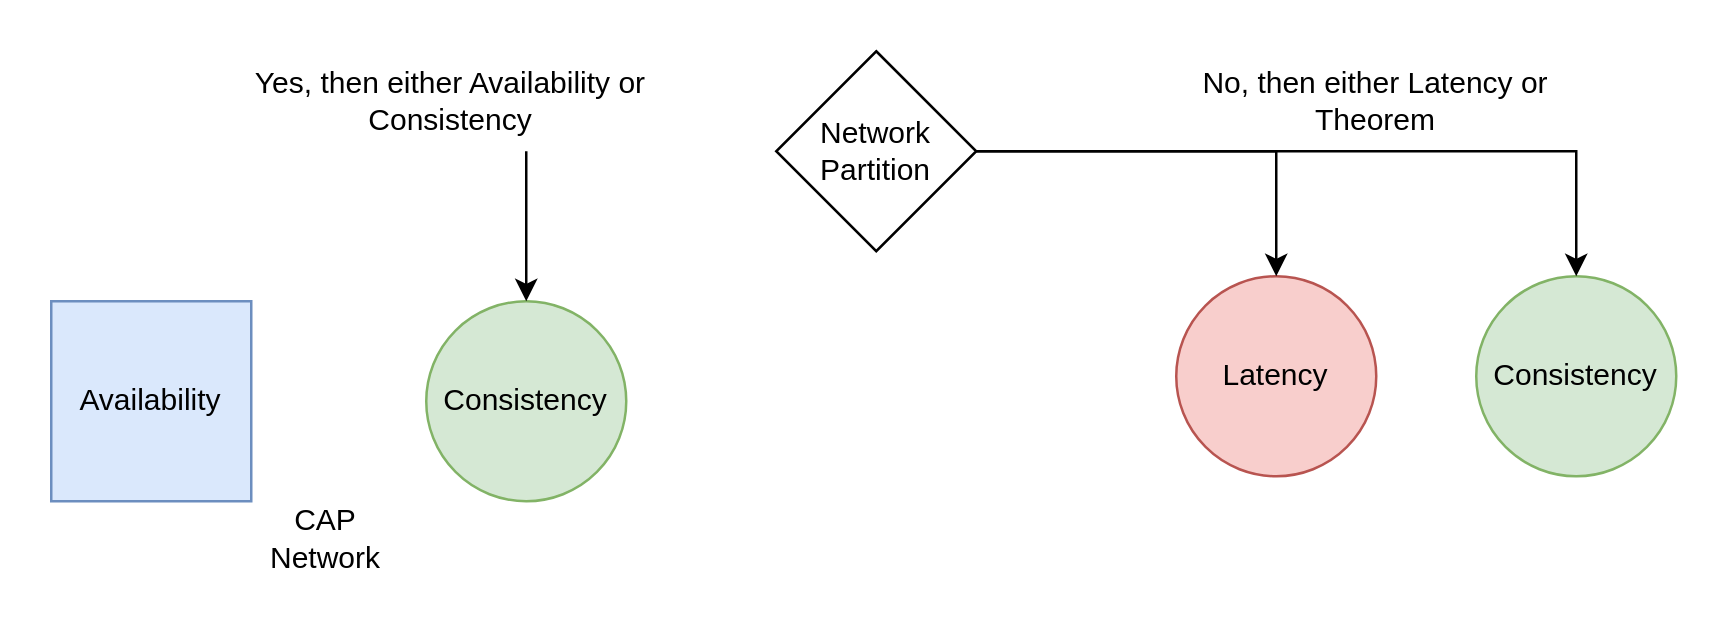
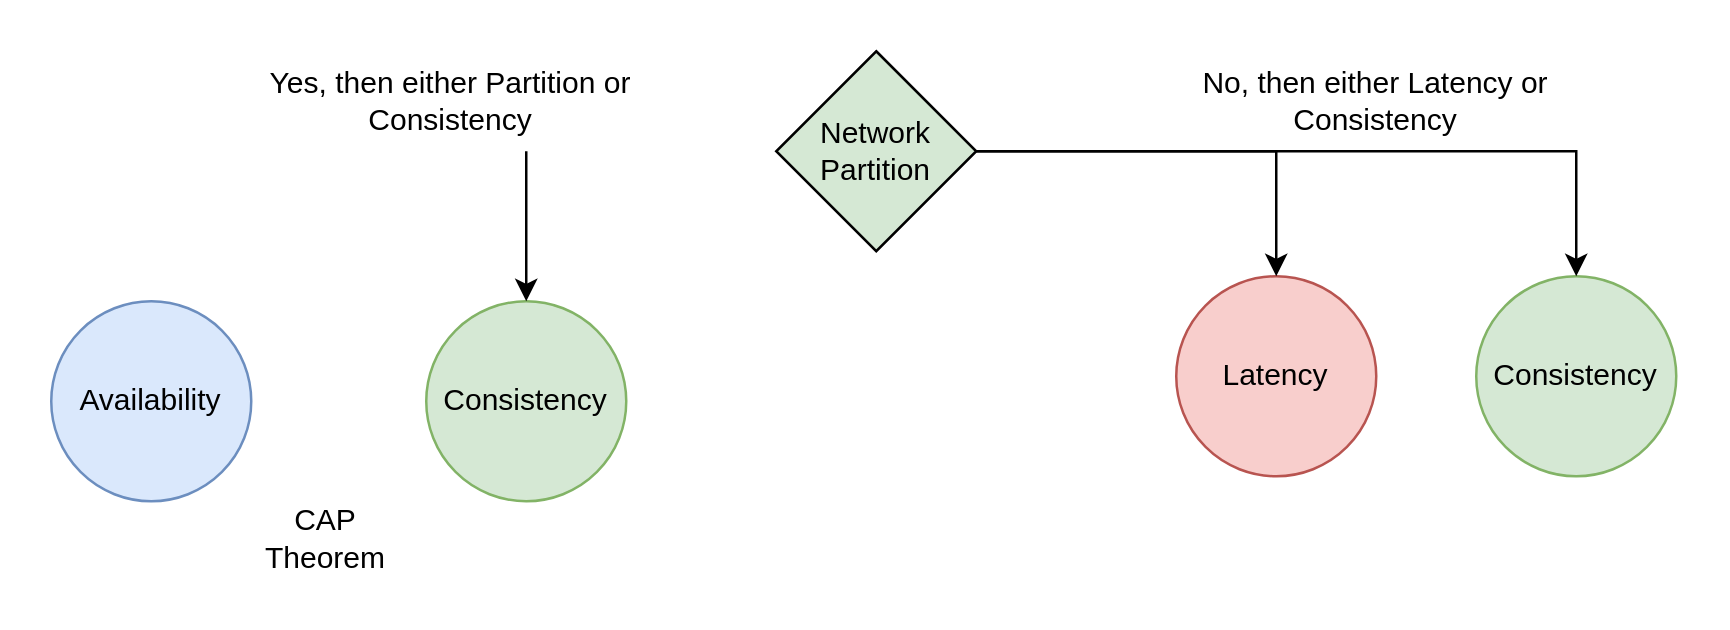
node "Yes, then either Availability or Consistency": label "Yes, then either Availability or Consistency" -> "Yes, then either Partition or Consistency"
node "No, then either Latency or Theorem": label "No, then either Latency or Theorem" -> "No, then either Latency or Consistency"
node "Network Partition": fillcolor #ffffff -> #d5e8d4
node "Availability": shape rectangle -> ellipse
node "CAP Network": label "CAP Network" -> "CAP Theorem"
